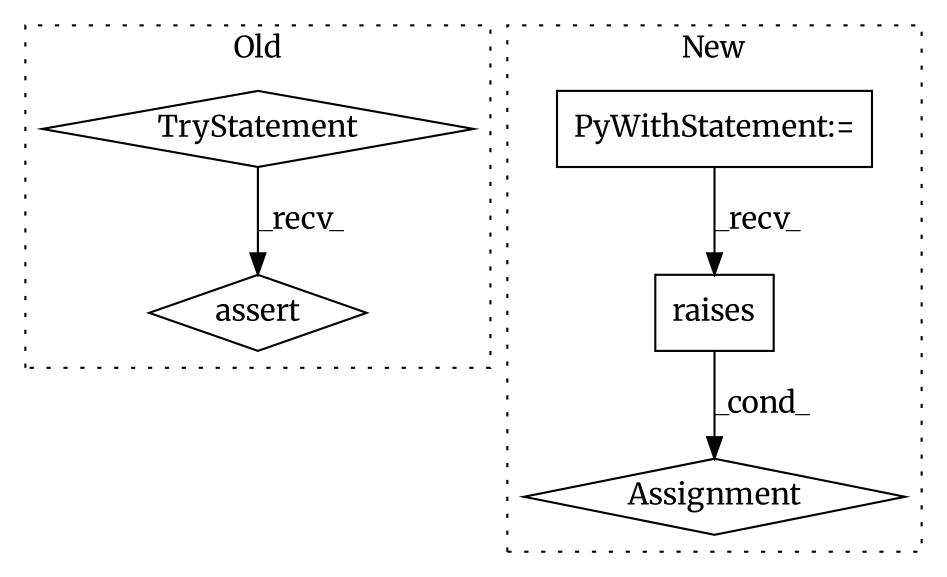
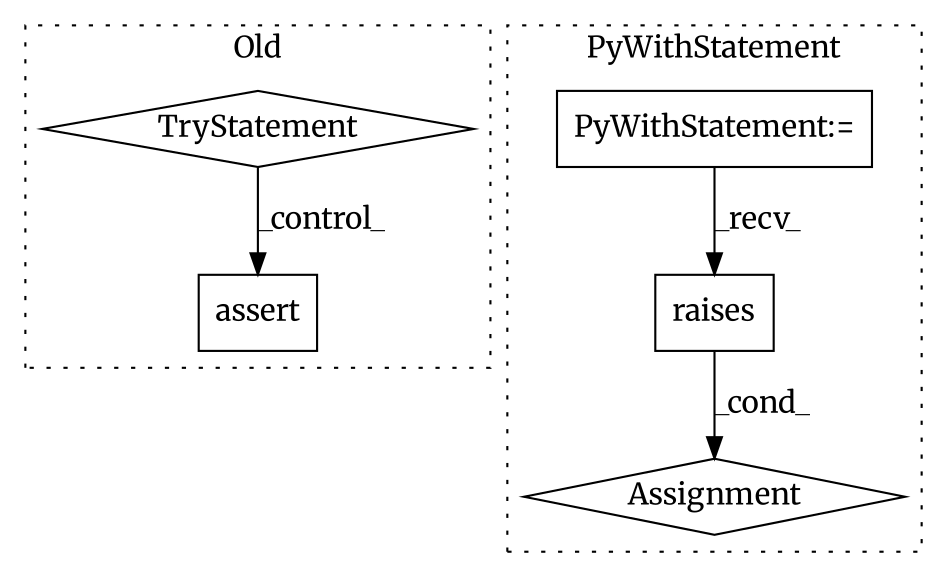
cluster "New": label "New" -> "PyWithStatement"
edge "TryStatement" -> "assert": label "_recv_" -> "_control_"
node "assert": shape diamond -> box
